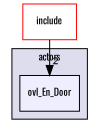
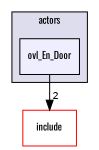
edge "include" -> "ovl_En_Door": reversed
